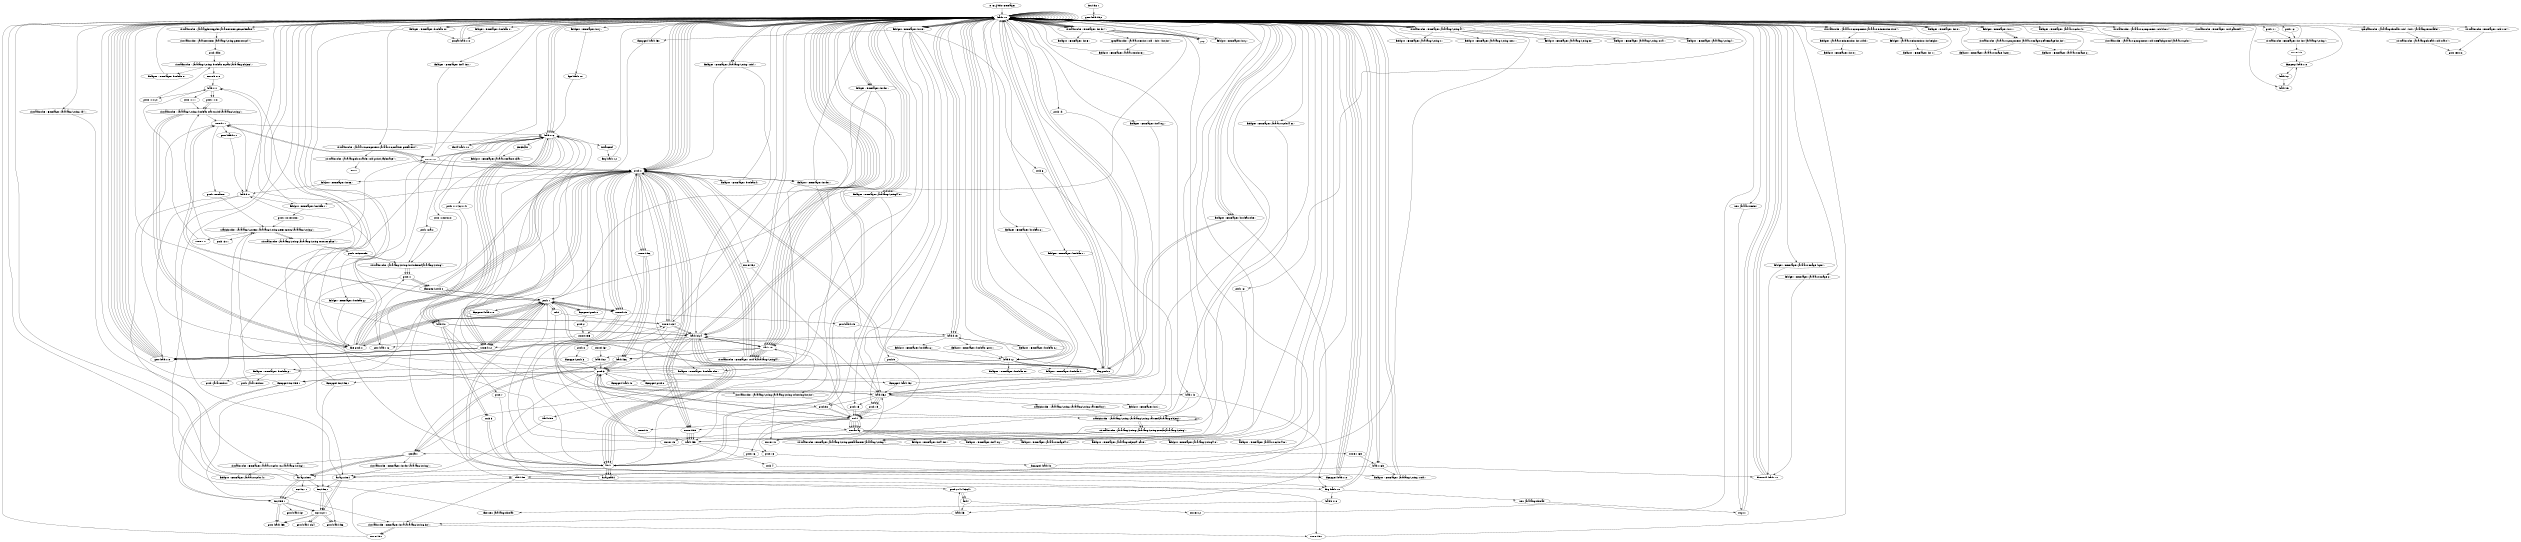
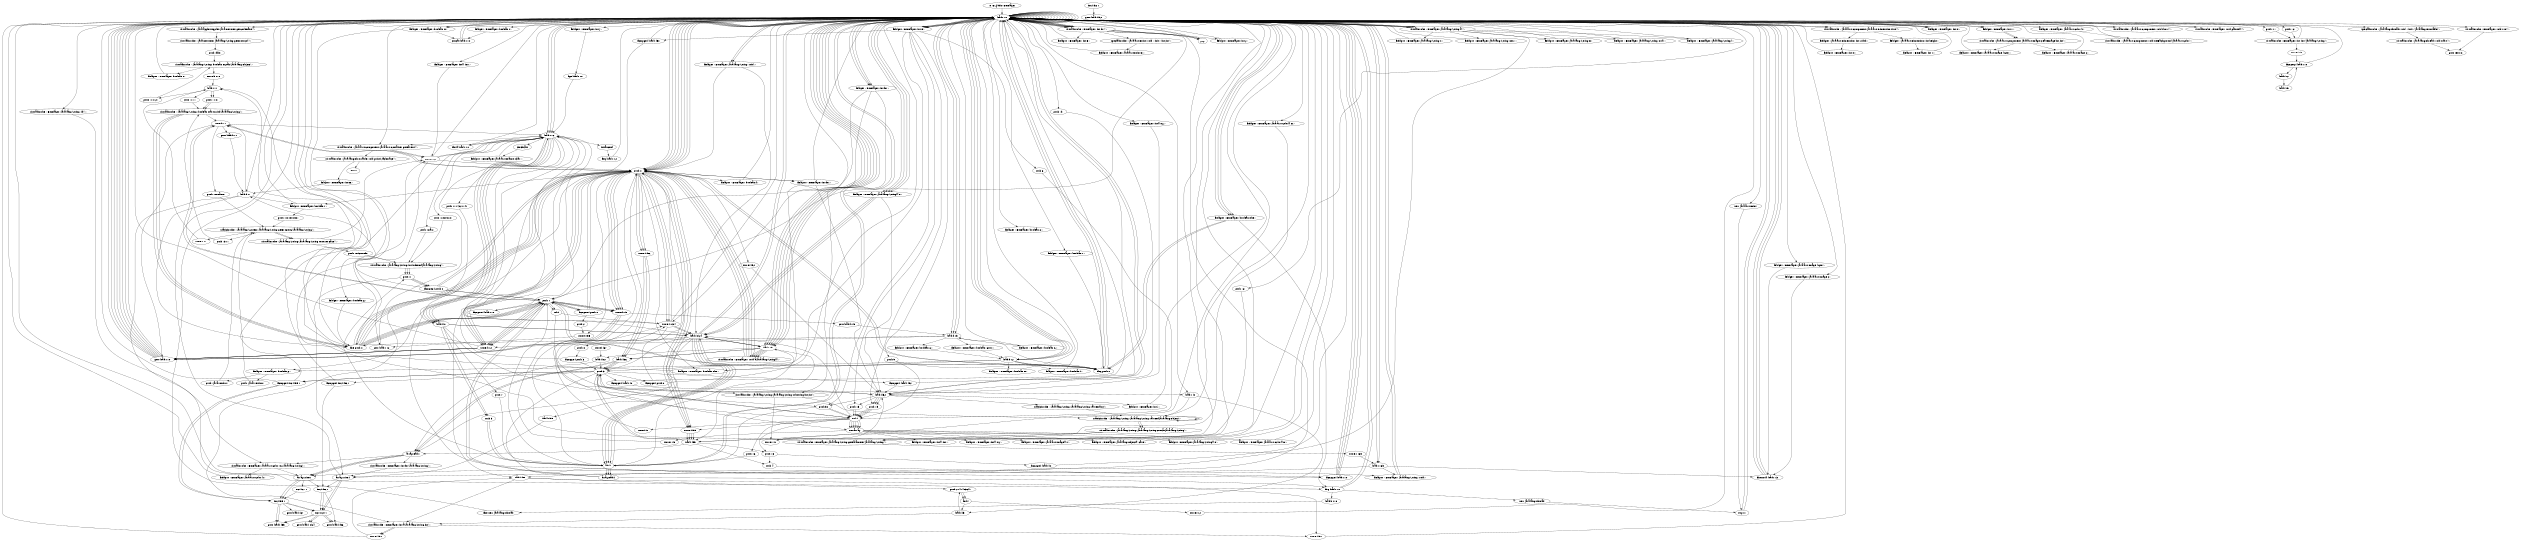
edge "load.r r0" -> "load.i r5": now "load.r r0" -> "virtualinvoke <BtnPlayer: void paintAll()>"
edge "push 0" -> "fieldput <BtnPlayer: int H>": now "virtualinvoke <java.lang.Throwable: void printStackTrace()>" -> "fieldput <BtnPlayer: int H>"
edge "fieldget <BtnPlayer: boolean p>" -> "ifeq push 0": now "push 9" -> "ifeq push 0"
edge "ifcmpge.i load.r i0" -> "push 3": reversed
node "concat.r": label "concat.r" -> "arrayread.r"
edge "push 13" -> "add.i": now "push 13" -> "push 4"
node "ifnonnull load.r r0": label "ifnonnull load.r r0" -> "ifnonnull load.r r3"
